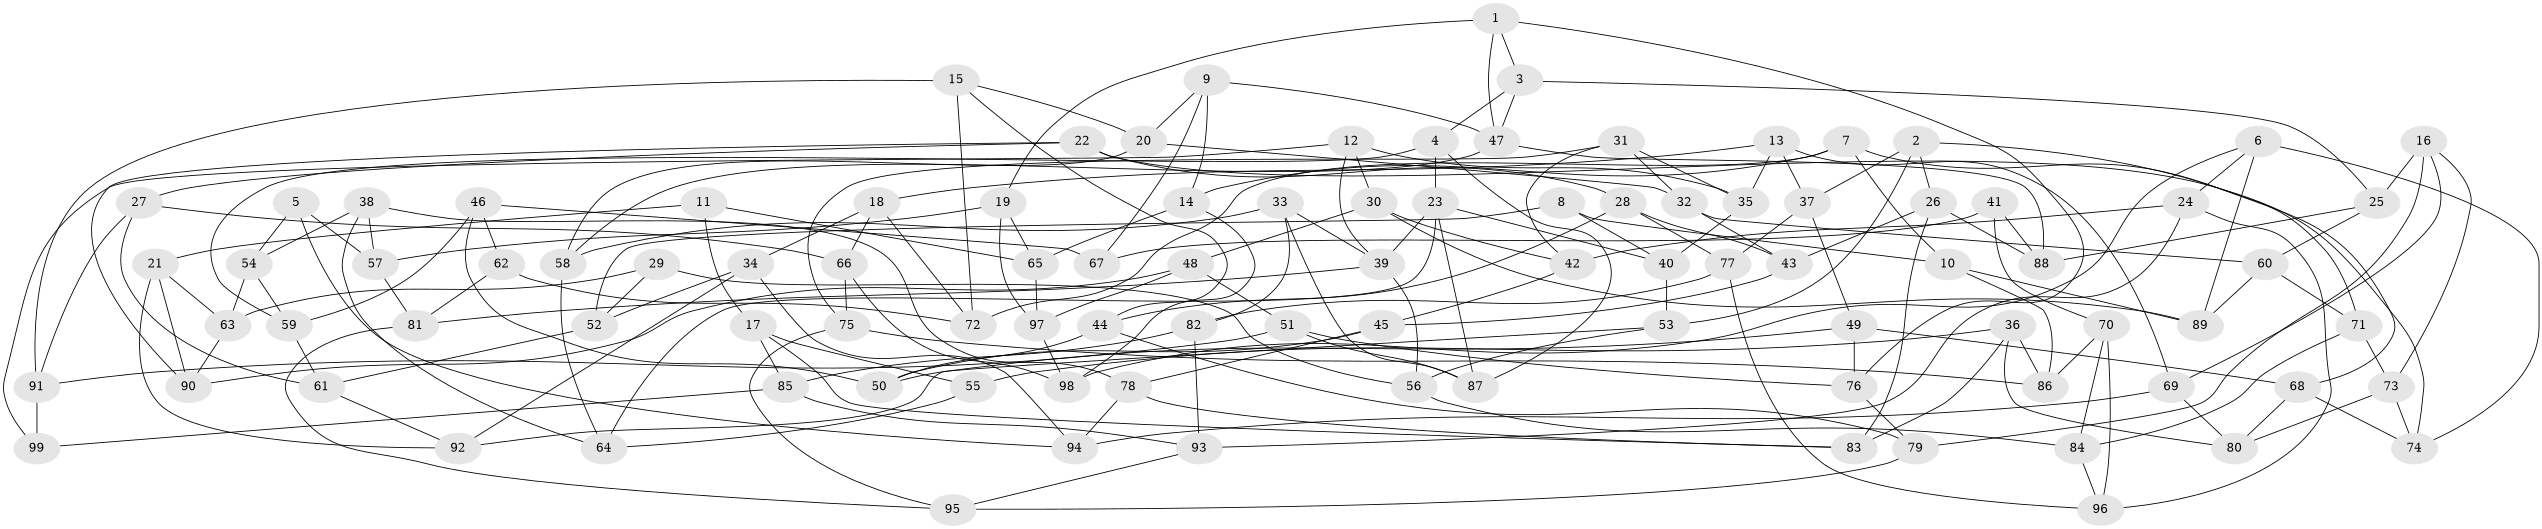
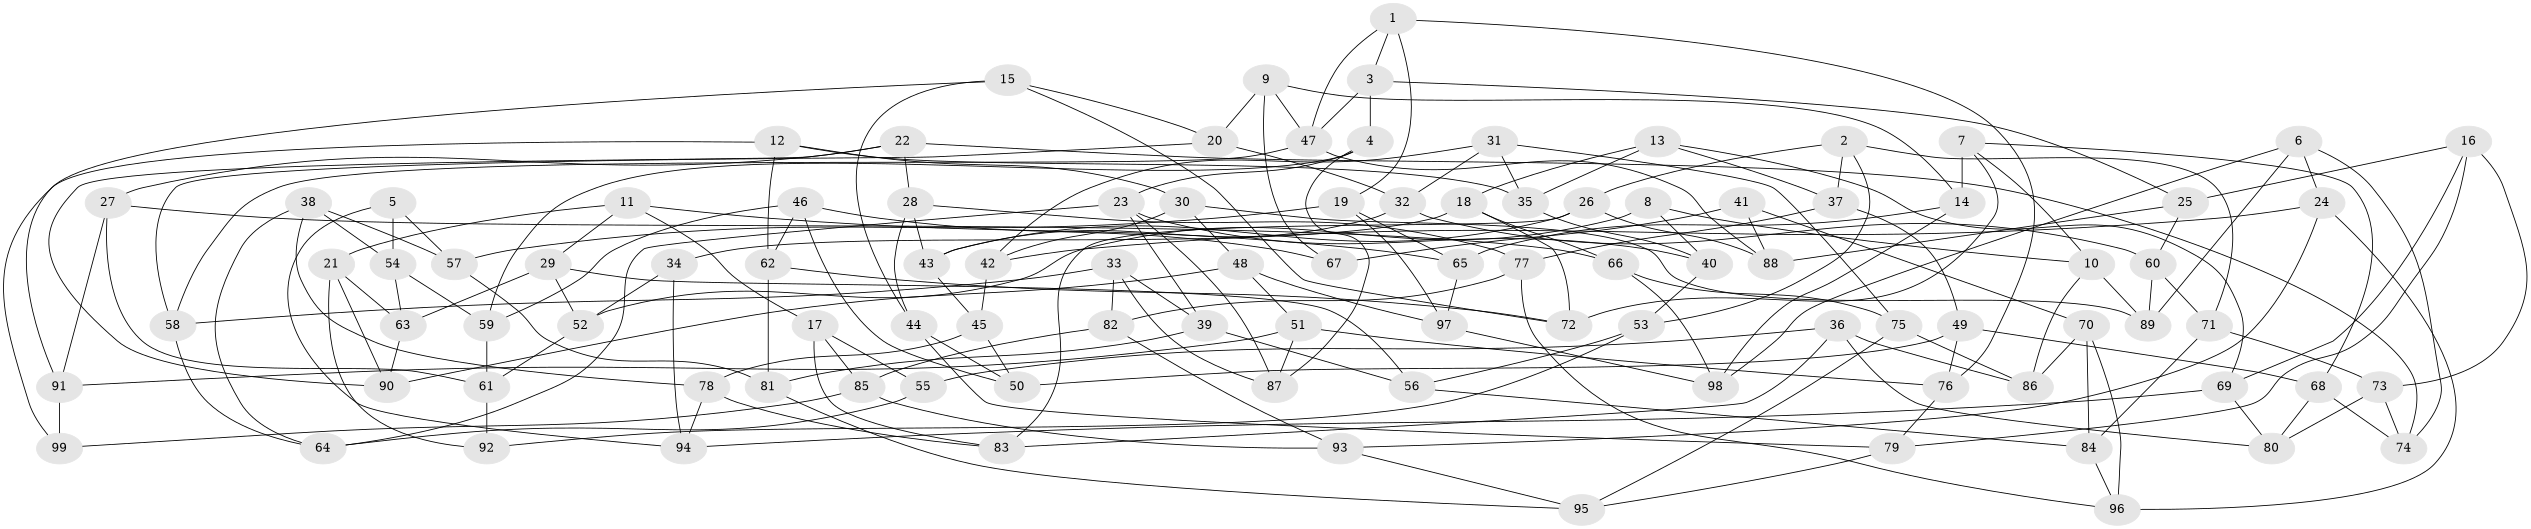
edge "12" -- "39": now "12" -- "62"
edge "11" -- "29": added
edge "34" -- "92": removed
